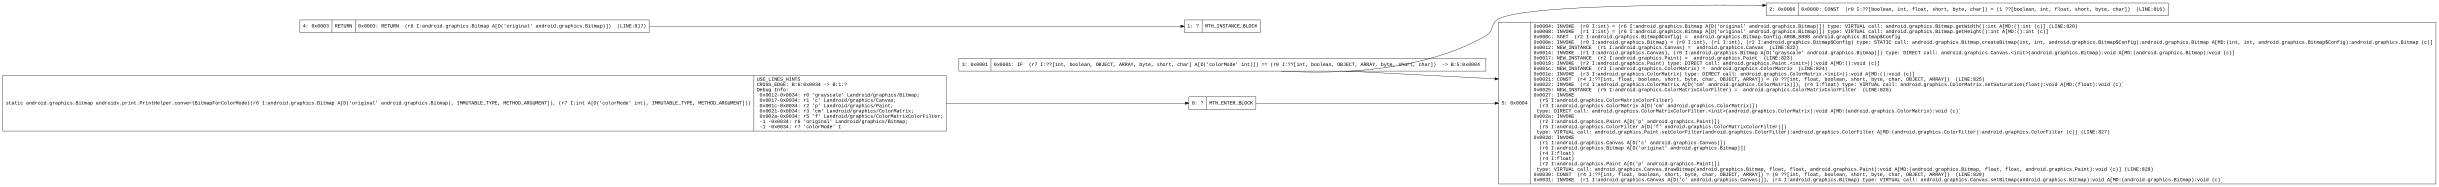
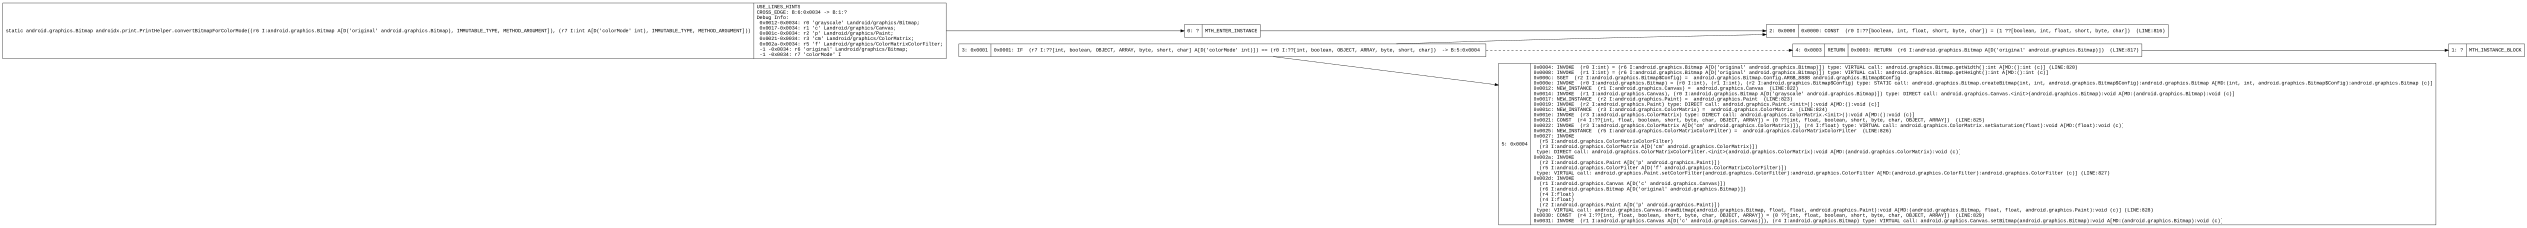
edge "3: 0x0001" -> "4: 0x0003": added
node "0: ?": text "MTH_ENTER_BLOCK" -> "MTH_ENTER_INSTANCE"
edge "0: ?" -> "5: 0x0004": now "0: ?" -> "2: 0x0000"
